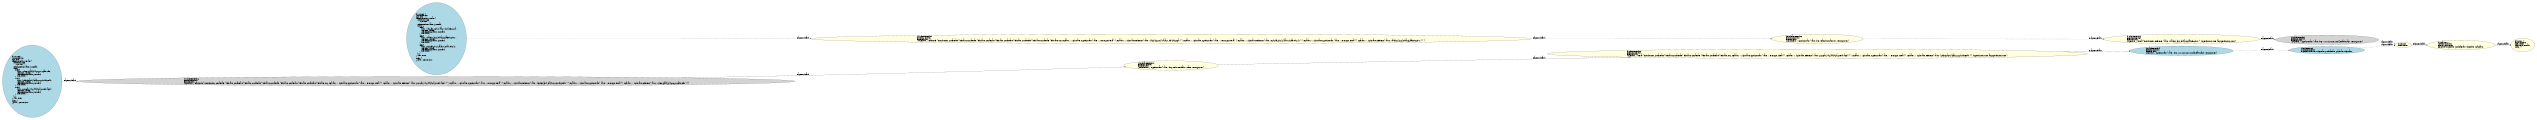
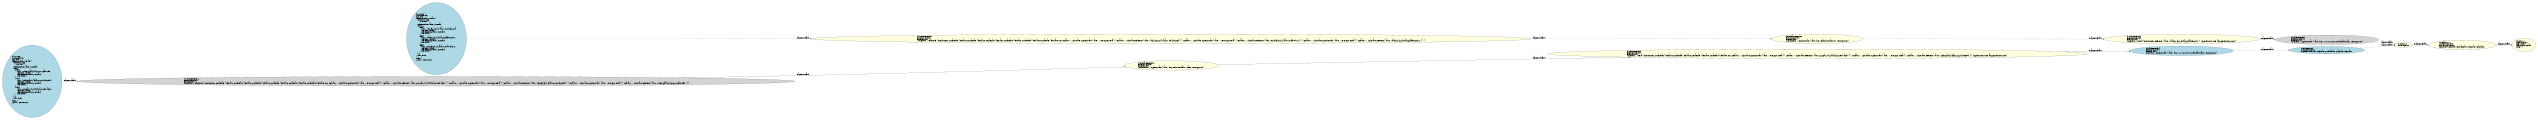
node "id:Union_11 Union Iterator": label "id:Union_11 Union Iterator" -> "id:Union_11 Union Operator"
